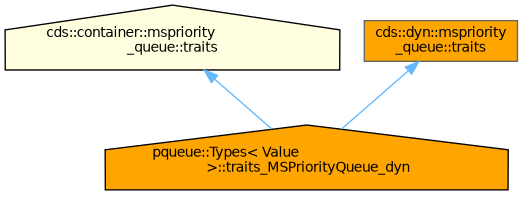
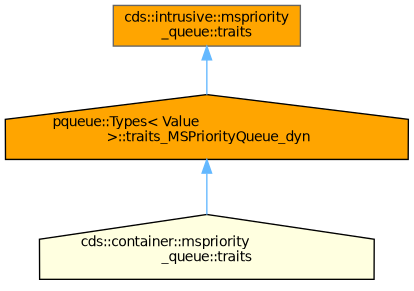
node "cds::dyn::mspriority _queue::traits": label "cds::dyn::mspriority _queue::traits" -> "cds::intrusive::mspriority _queue::traits"
edge "pqueue::Types< Value >::traits_MSPriorityQueue_dyn" -> "cds::container::mspriority _queue::traits": reversed
